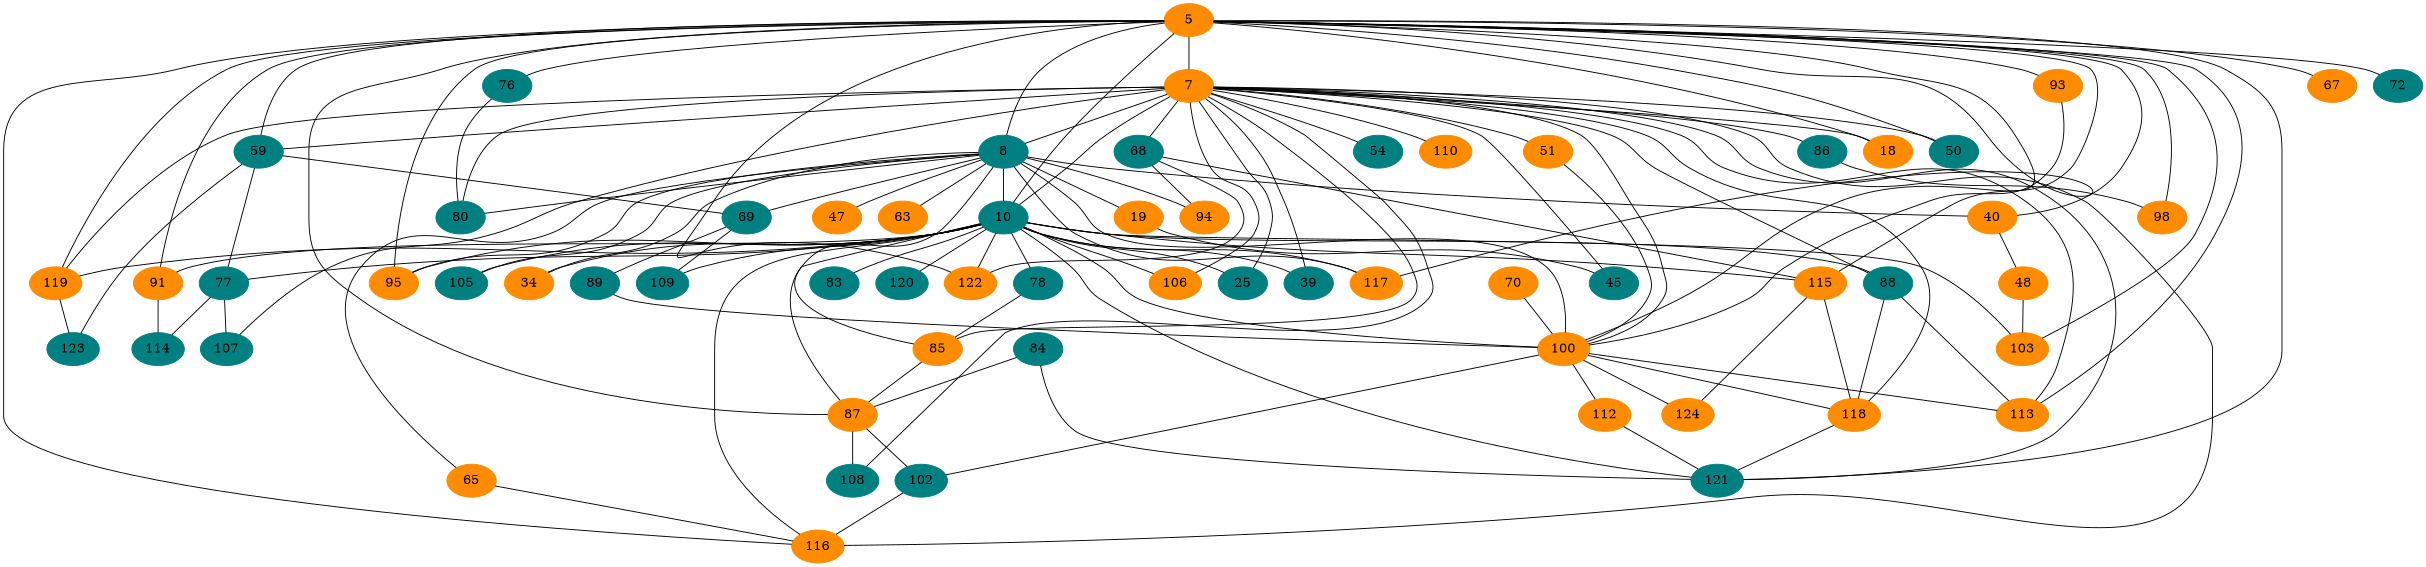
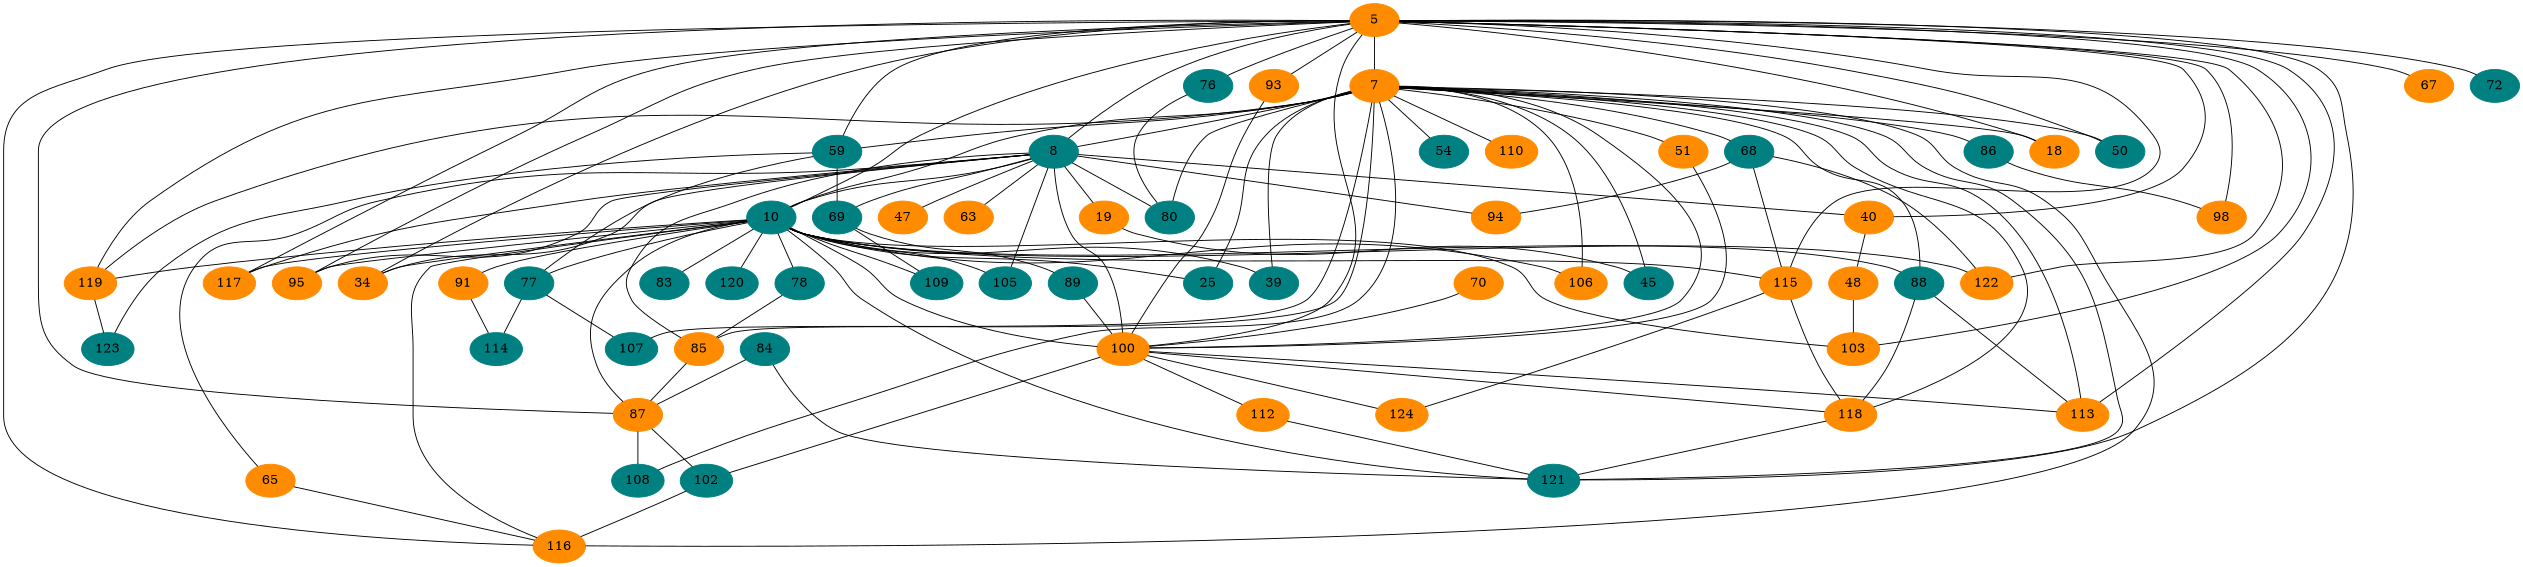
edge "5" -- "91": now "5" -- "34"
